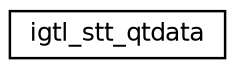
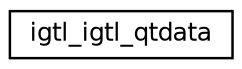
node "igtl_stt_qtdata": label "igtl_stt_qtdata" -> "igtl_igtl_qtdata"
